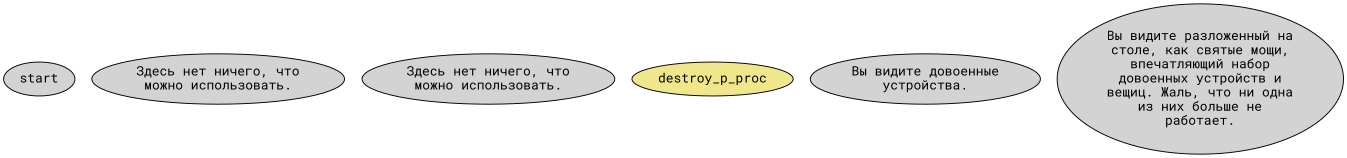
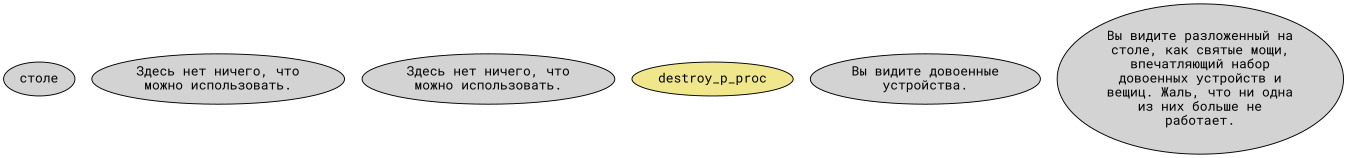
node "start": label "start" -> "столе"
